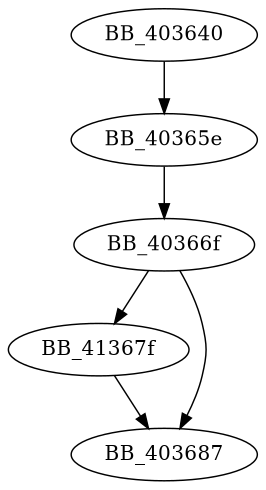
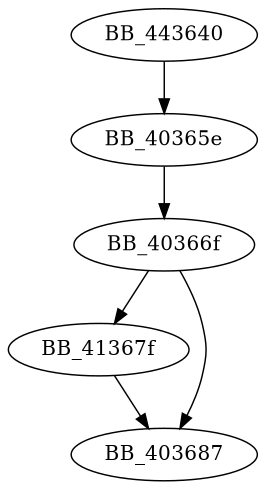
node "BB_403640": label "BB_403640" -> "BB_443640"
